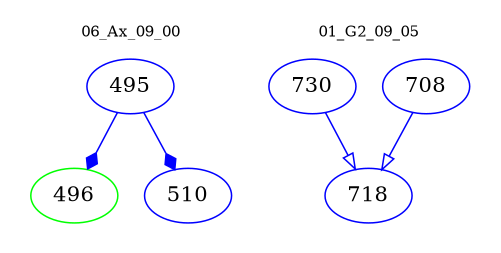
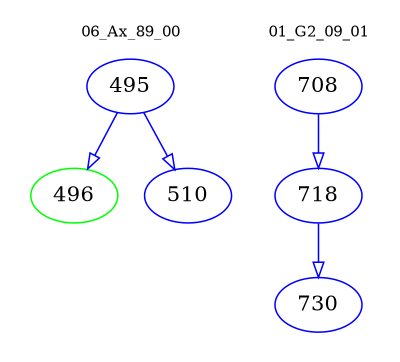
cluster "06_Ax_09_00": label "06_Ax_09_00" -> "06_Ax_89_00"
cluster "01_G2_09_05": label "01_G2_09_05" -> "01_G2_09_01"
edge "495" -> "496": arrowhead diamond -> onormal
edge "495" -> "510": arrowhead diamond -> onormal
edge "730" -> "718": reversed
